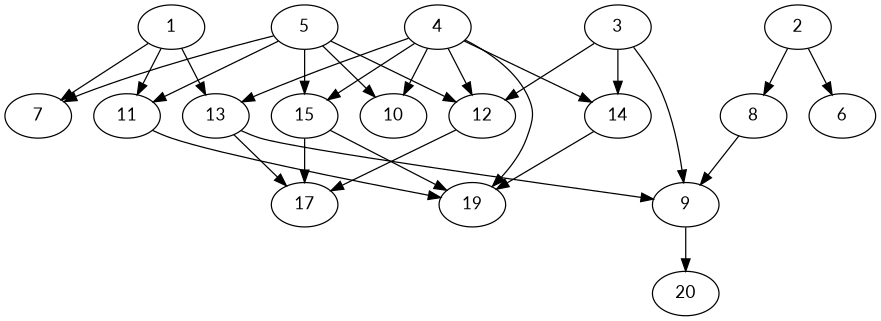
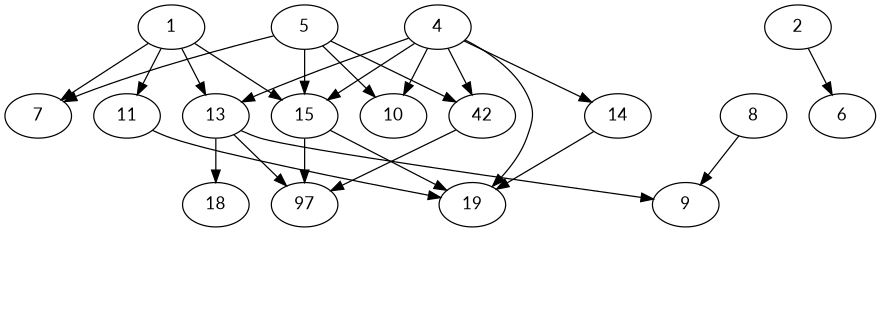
node "3": removed
edge "2" -> "8": removed
edge "1" -> "15": added
edge "5" -> "11": removed
node "12": label "12" -> "42"
node "18": added
node "17": label "17" -> "97"
node "20": removed
